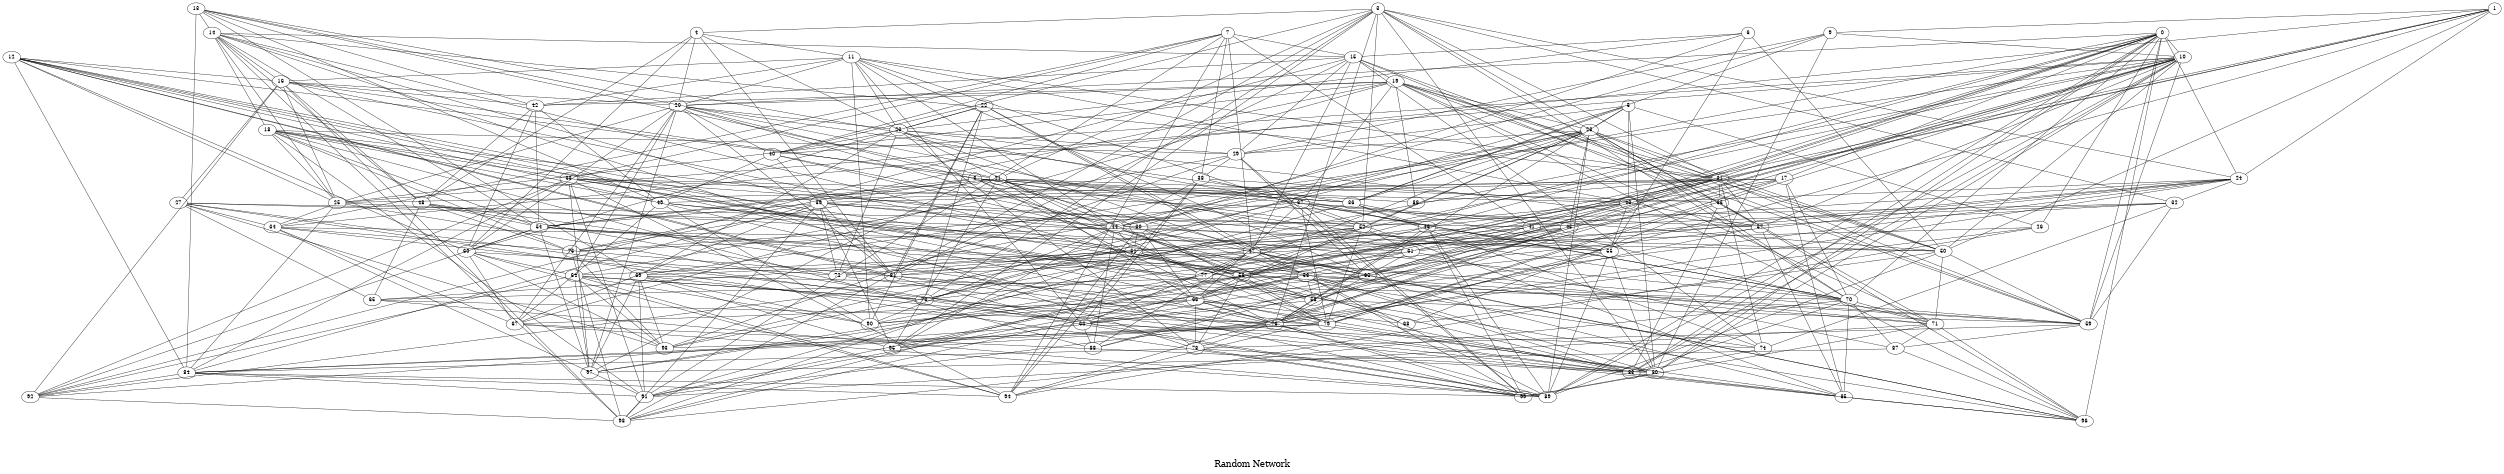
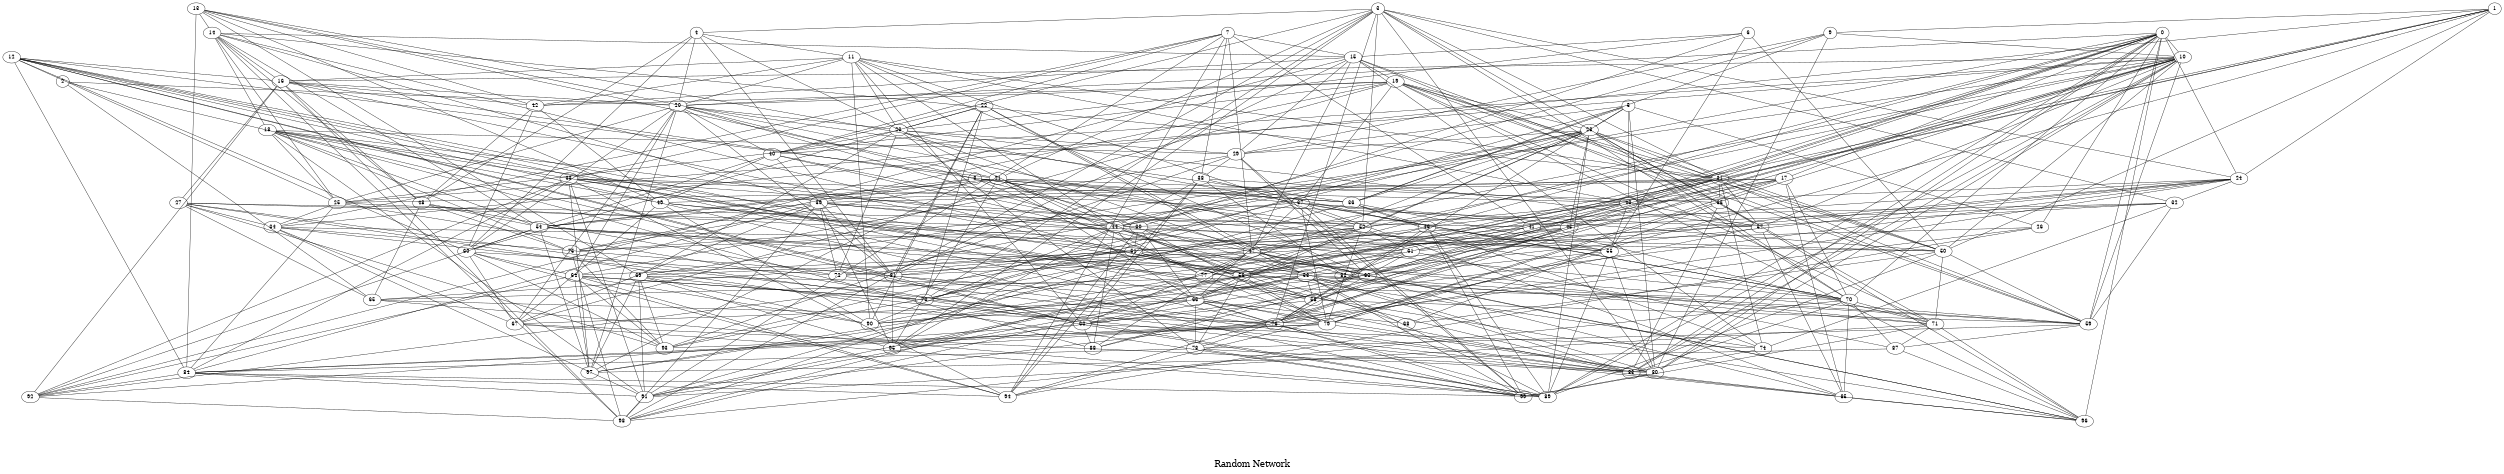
node "2": added
edge "14" -- "78": removed
edge "16" -- "25": now "16" -- "10"
edge "42" -- "54": now "40" -- "54"
node "86": removed
edge "17" -- "41": added
edge "8" -- "76": removed
edge "48" -- "85": removed
node "82": added
edge "81" -- "95": added
